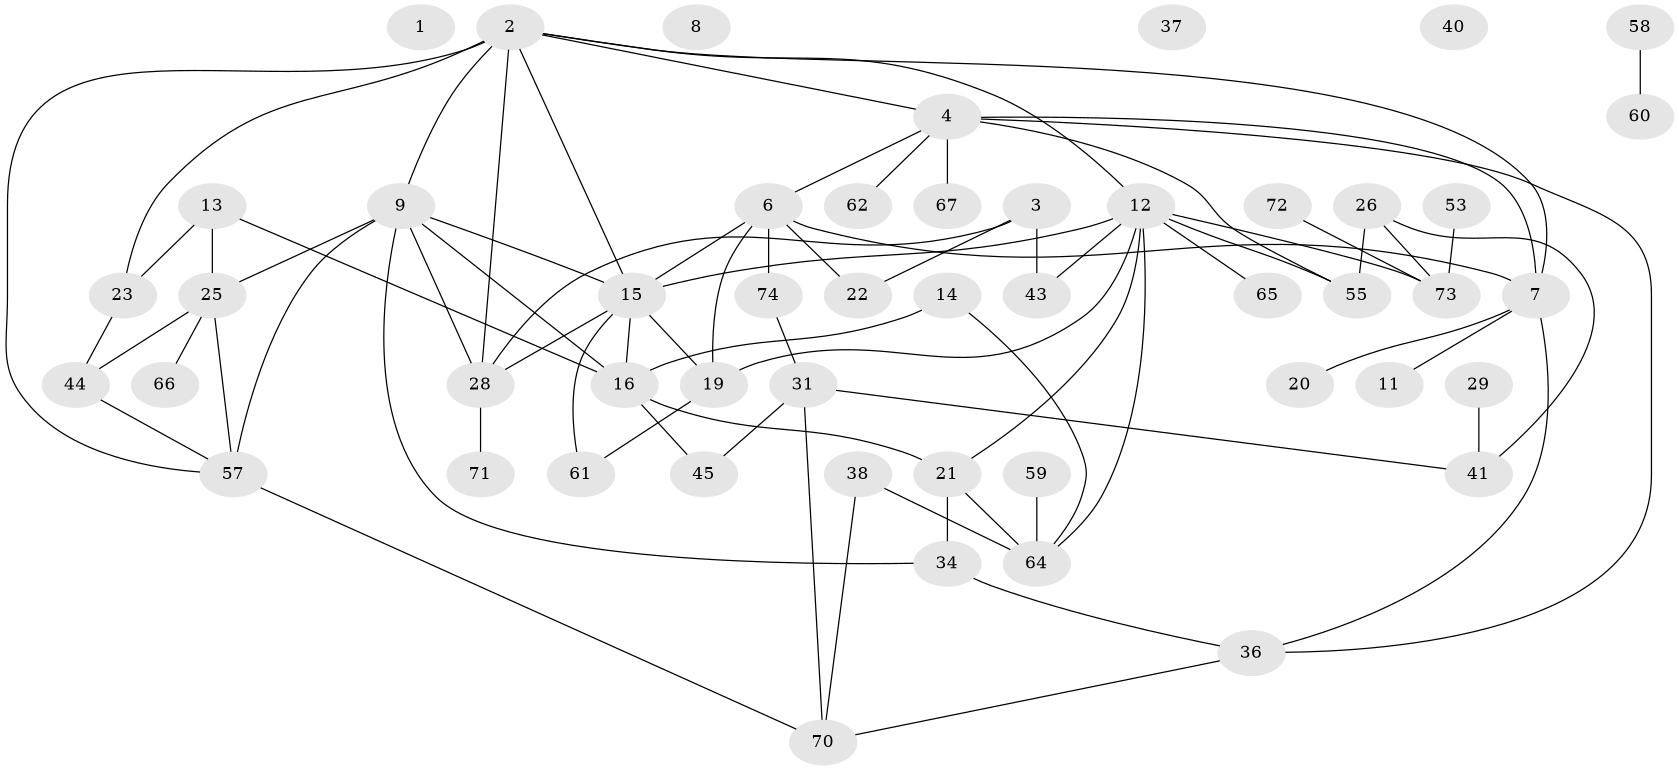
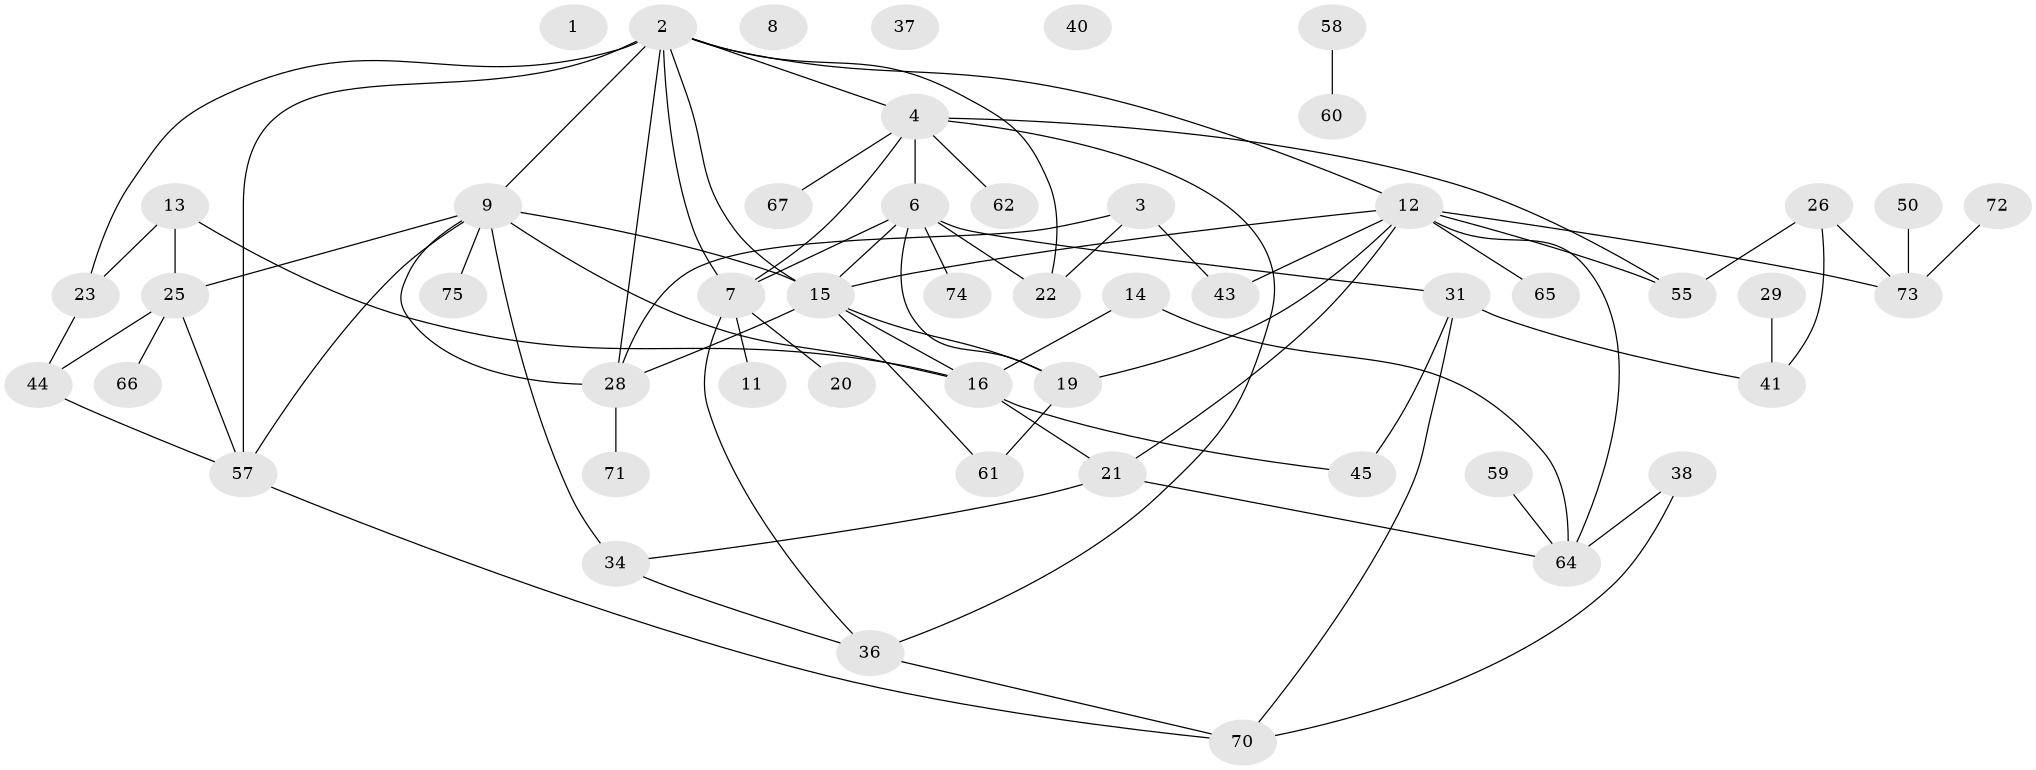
edge "2" -- "22": added
node "53": label "53" -> "50"
node "75": added
edge "74" -- "31": now "6" -- "31"
